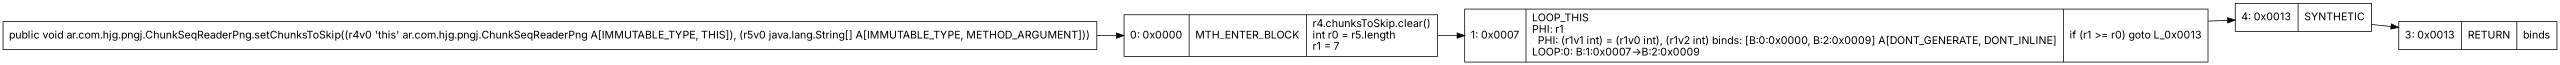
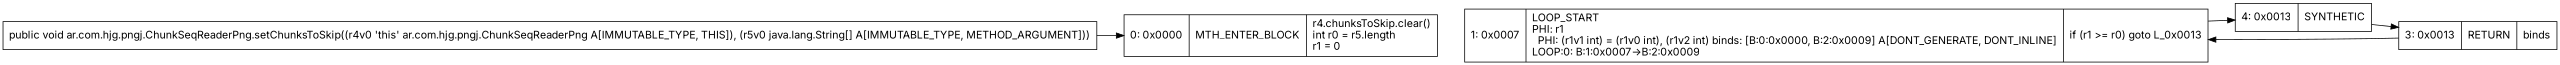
node "1: 0x0007": text "LOOP_THIS" -> "LOOP_START"
edge "0: 0x0000" -> "1: 0x0007": now "3: 0x0013" -> "1: 0x0007"
node "0: 0x0000": text "r1 = 7" -> "r1 = 0"
